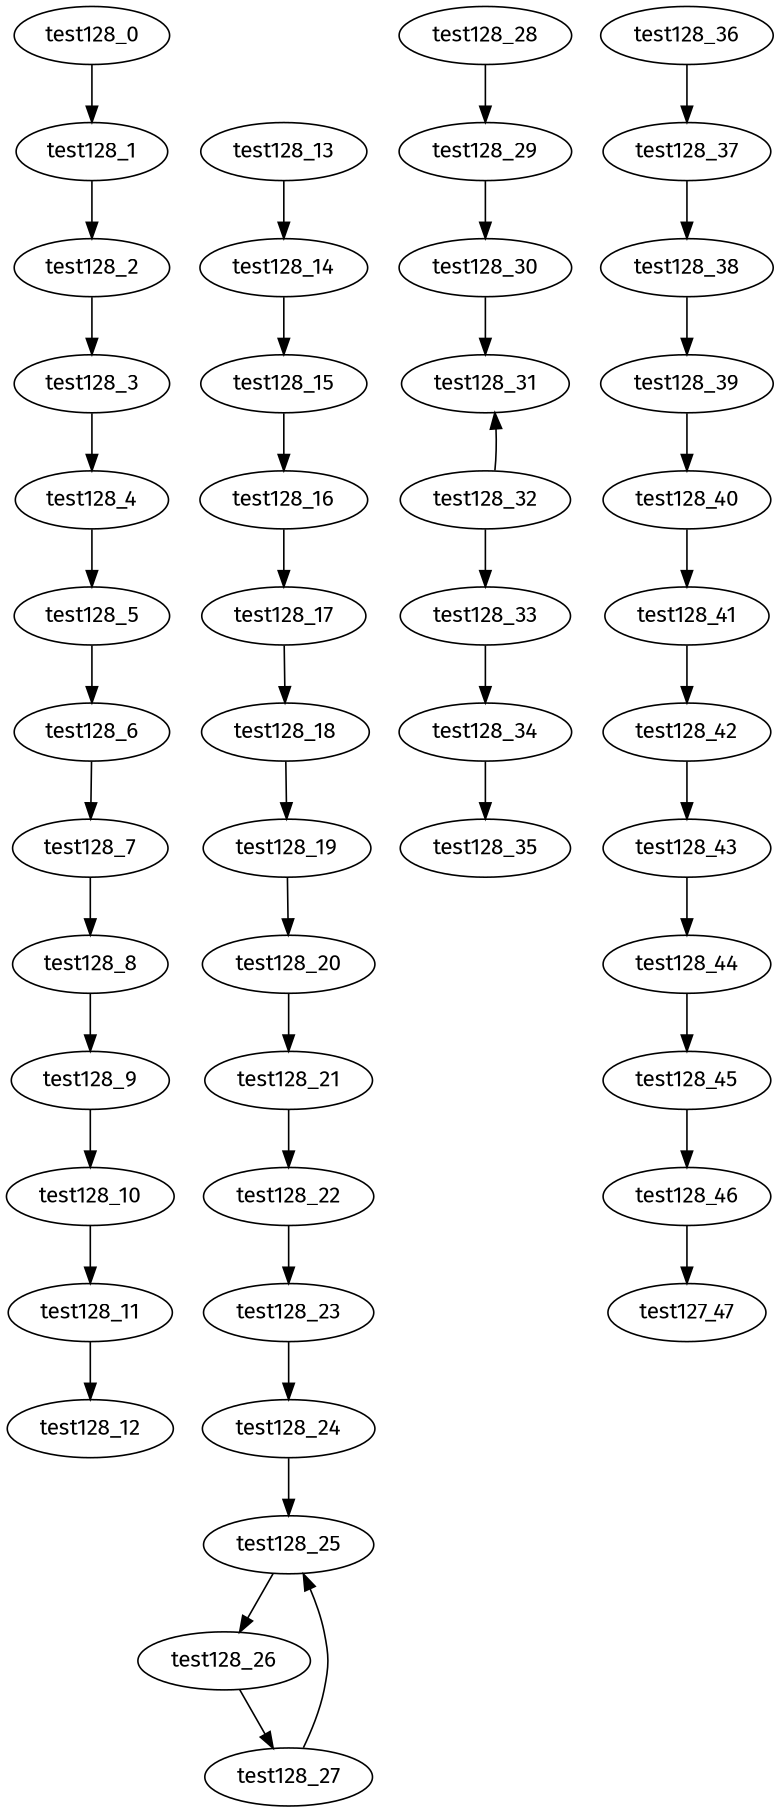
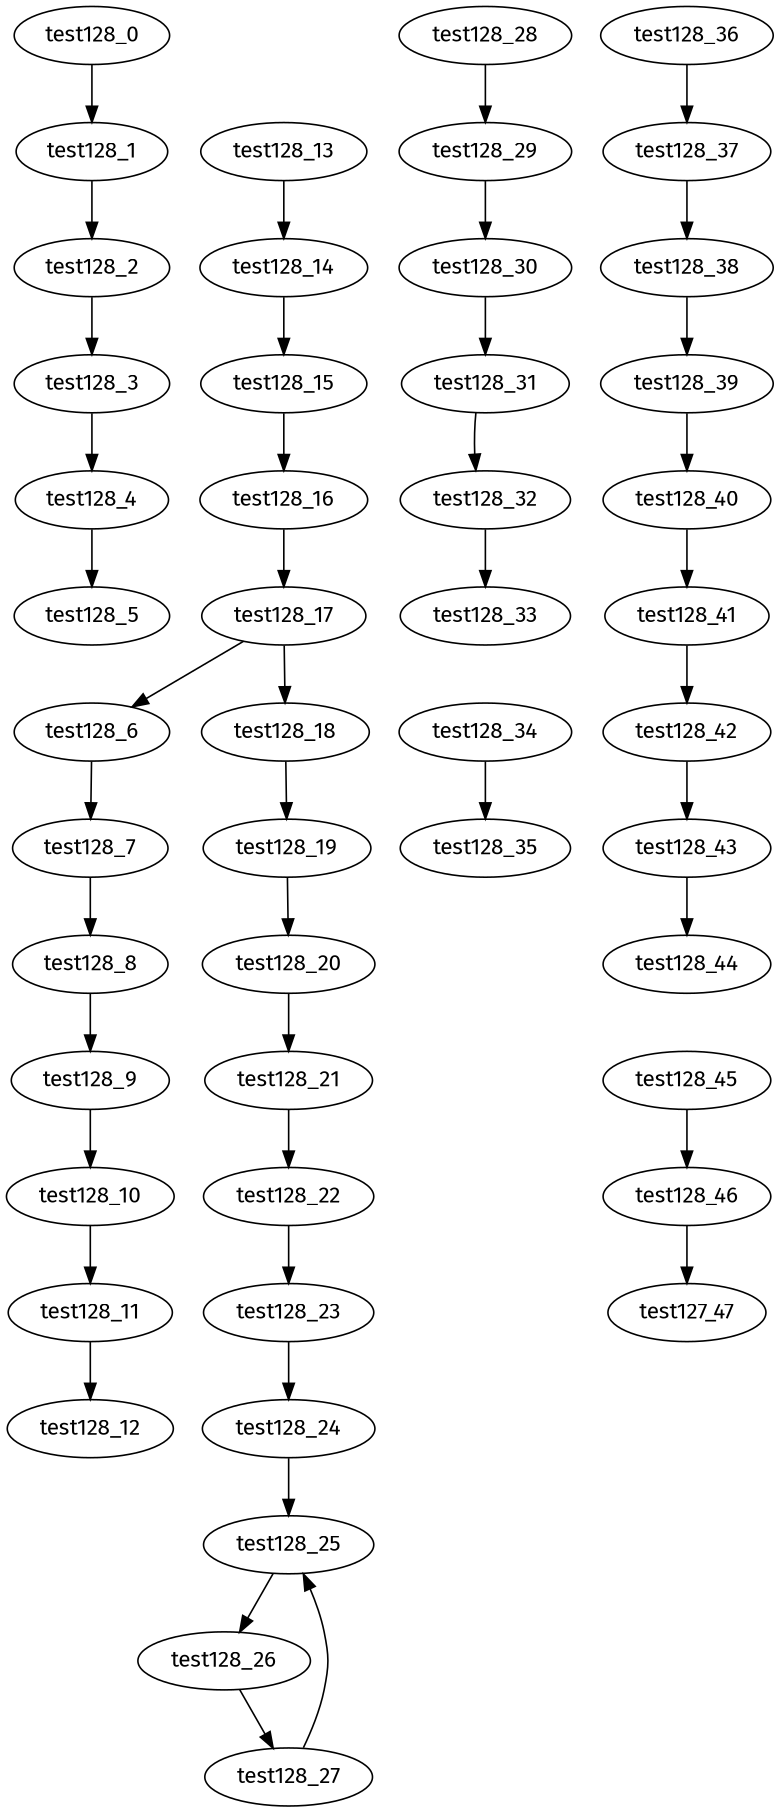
edge "test128_32" -> "test128_31": reversed
edge "test128_5" -> "test128_6": now "test128_17" -> "test128_6"
edge "test128_33" -> "test128_34": removed
edge "test128_44" -> "test128_45": removed
